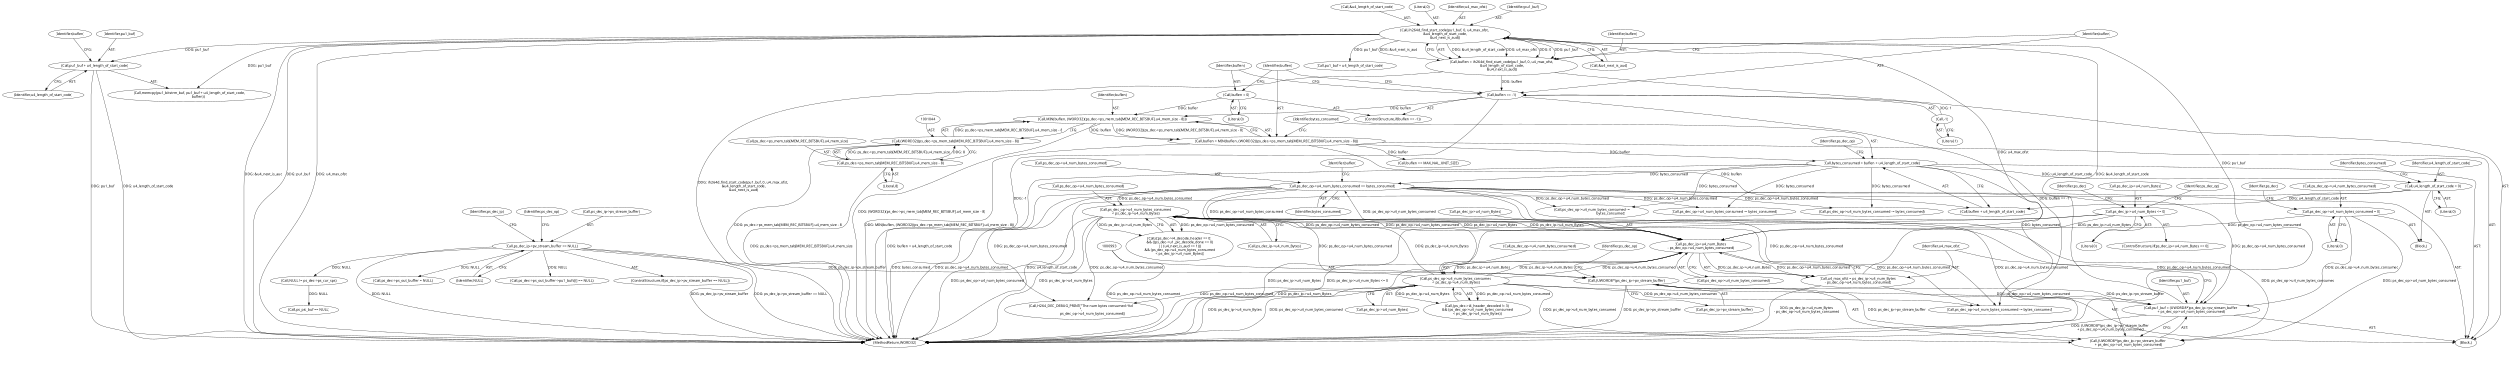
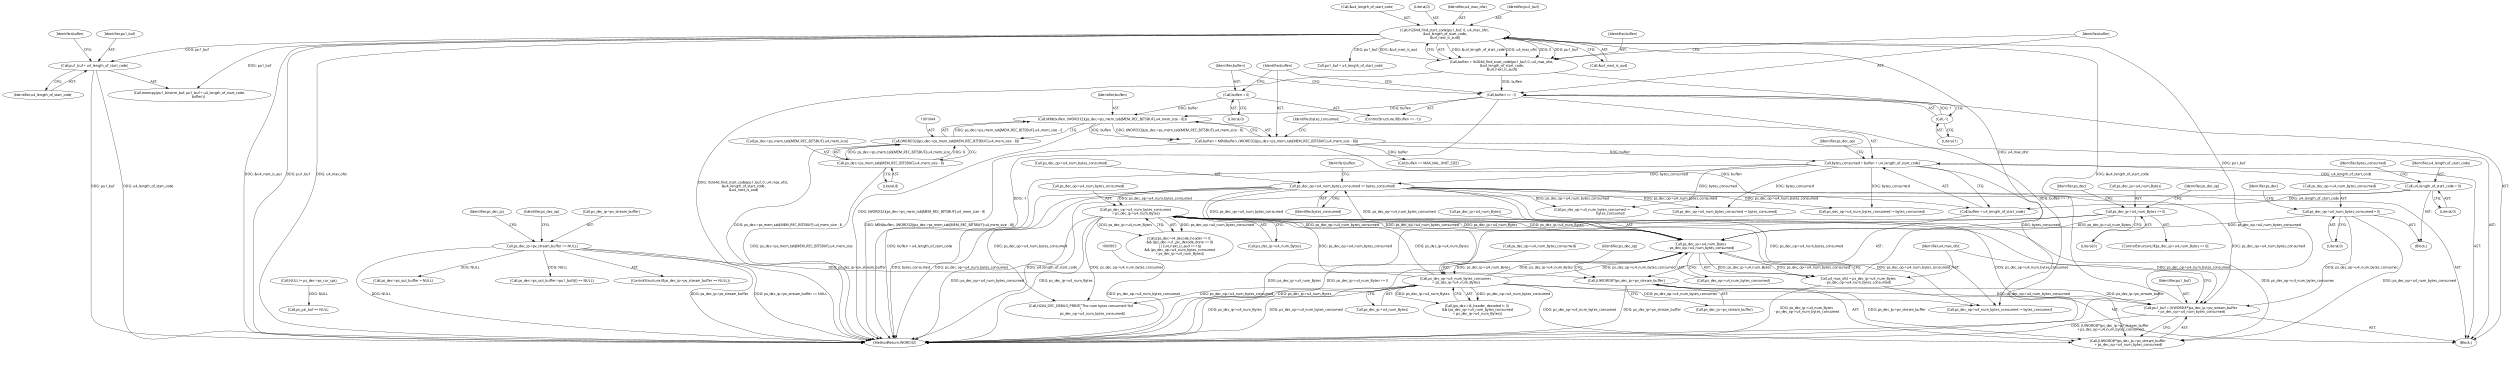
edge "(Call,buflen == -1)" -> "(Call,-1)": added, label "CFG:"
edge "(Call,bytes_consumed = buflen + u4_length_of_start_code)" -> "(Call,u4_length_of_start_code = 0)": reversed
edge "(Call,ps_dec_ip->pv_stream_buffer == NULL)" -> "(Call,NULL != ps_dec->ps_cur_sps)": removed, label "DDG: NULL"
edge "1000993" -> "(Call,(UWORD8*)ps_dec_ip->pv_stream_buffer)": now "(Call,buflen + u4_length_of_start_code)" -> "(Call,(UWORD8*)ps_dec_ip->pv_stream_buffer)"
node "(Identifier,NULL)": removed
